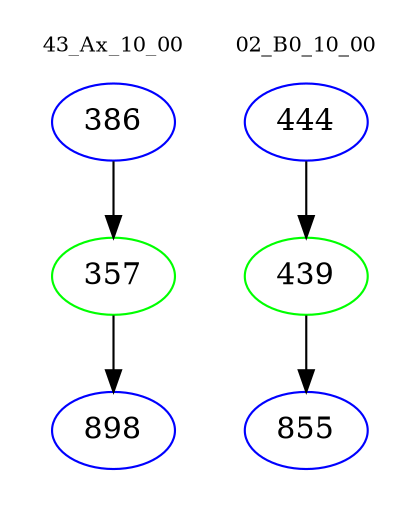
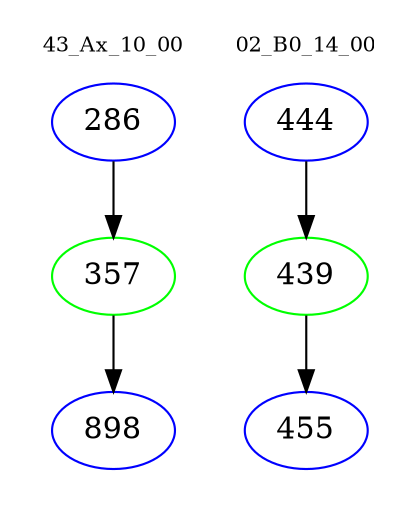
cluster "02_B0_10_00": label "02_B0_10_00" -> "02_B0_14_00"
node "386": label "386" -> "286"
node "855": label "855" -> "455"
